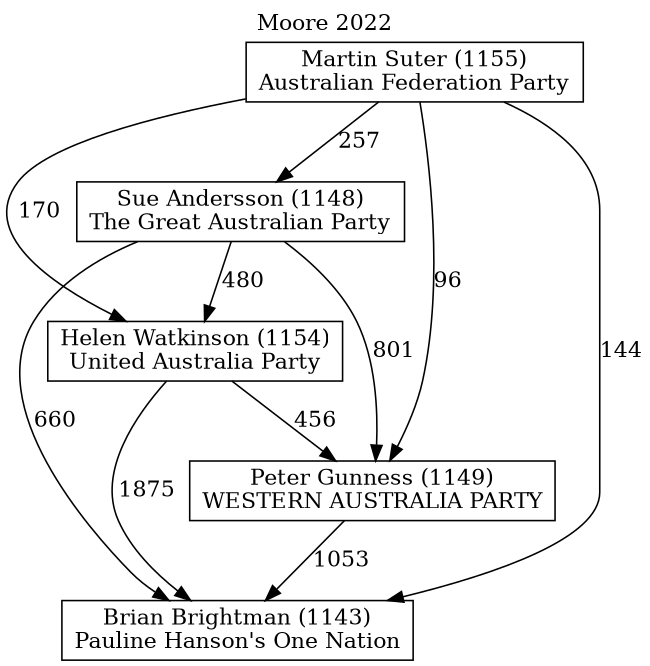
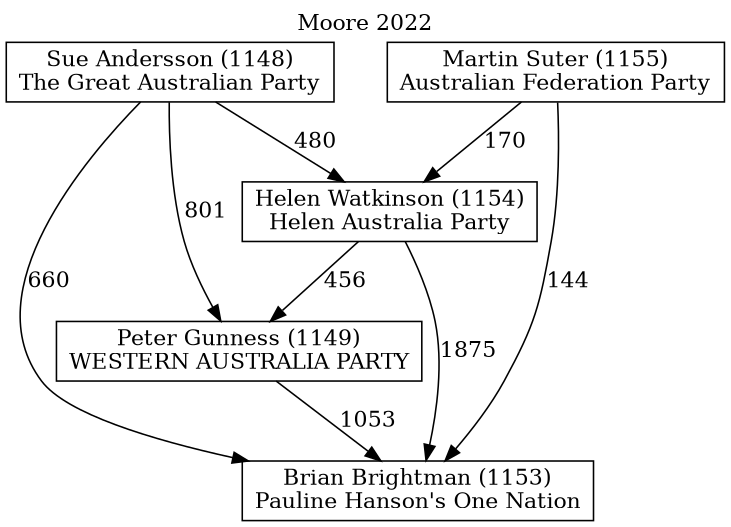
edge "Martin Suter (1155) Australian Federation Party" -> "Sue Andersson (1148) The Great Australian Party": removed, label "257"
edge "Martin Suter (1155) Australian Federation Party" -> "Peter Gunness (1149) WESTERN AUSTRALIA PARTY": removed, label "96"
node "Helen Watkinson (1154) United Australia Party": label "Helen Watkinson (1154) United Australia Party" -> "Helen Watkinson (1154) Helen Australia Party"
node "Brian Brightman (1143) Pauline Hanson's One Nation": label "Brian Brightman (1143) Pauline Hanson's One Nation" -> "Brian Brightman (1153) Pauline Hanson's One Nation"
